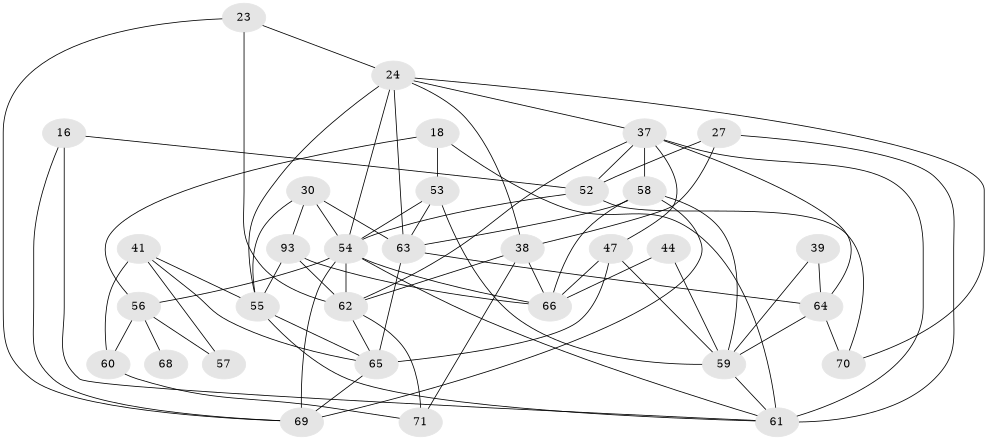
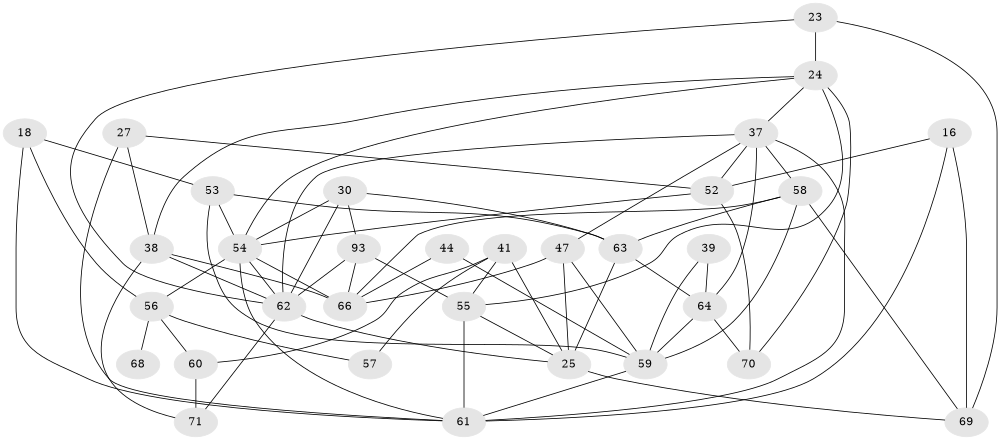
edge "24" -- "63": removed
edge "30" -- "55": now "30" -- "62"
edge "54" -- "69": removed
node "65": label "65" -> "25"
